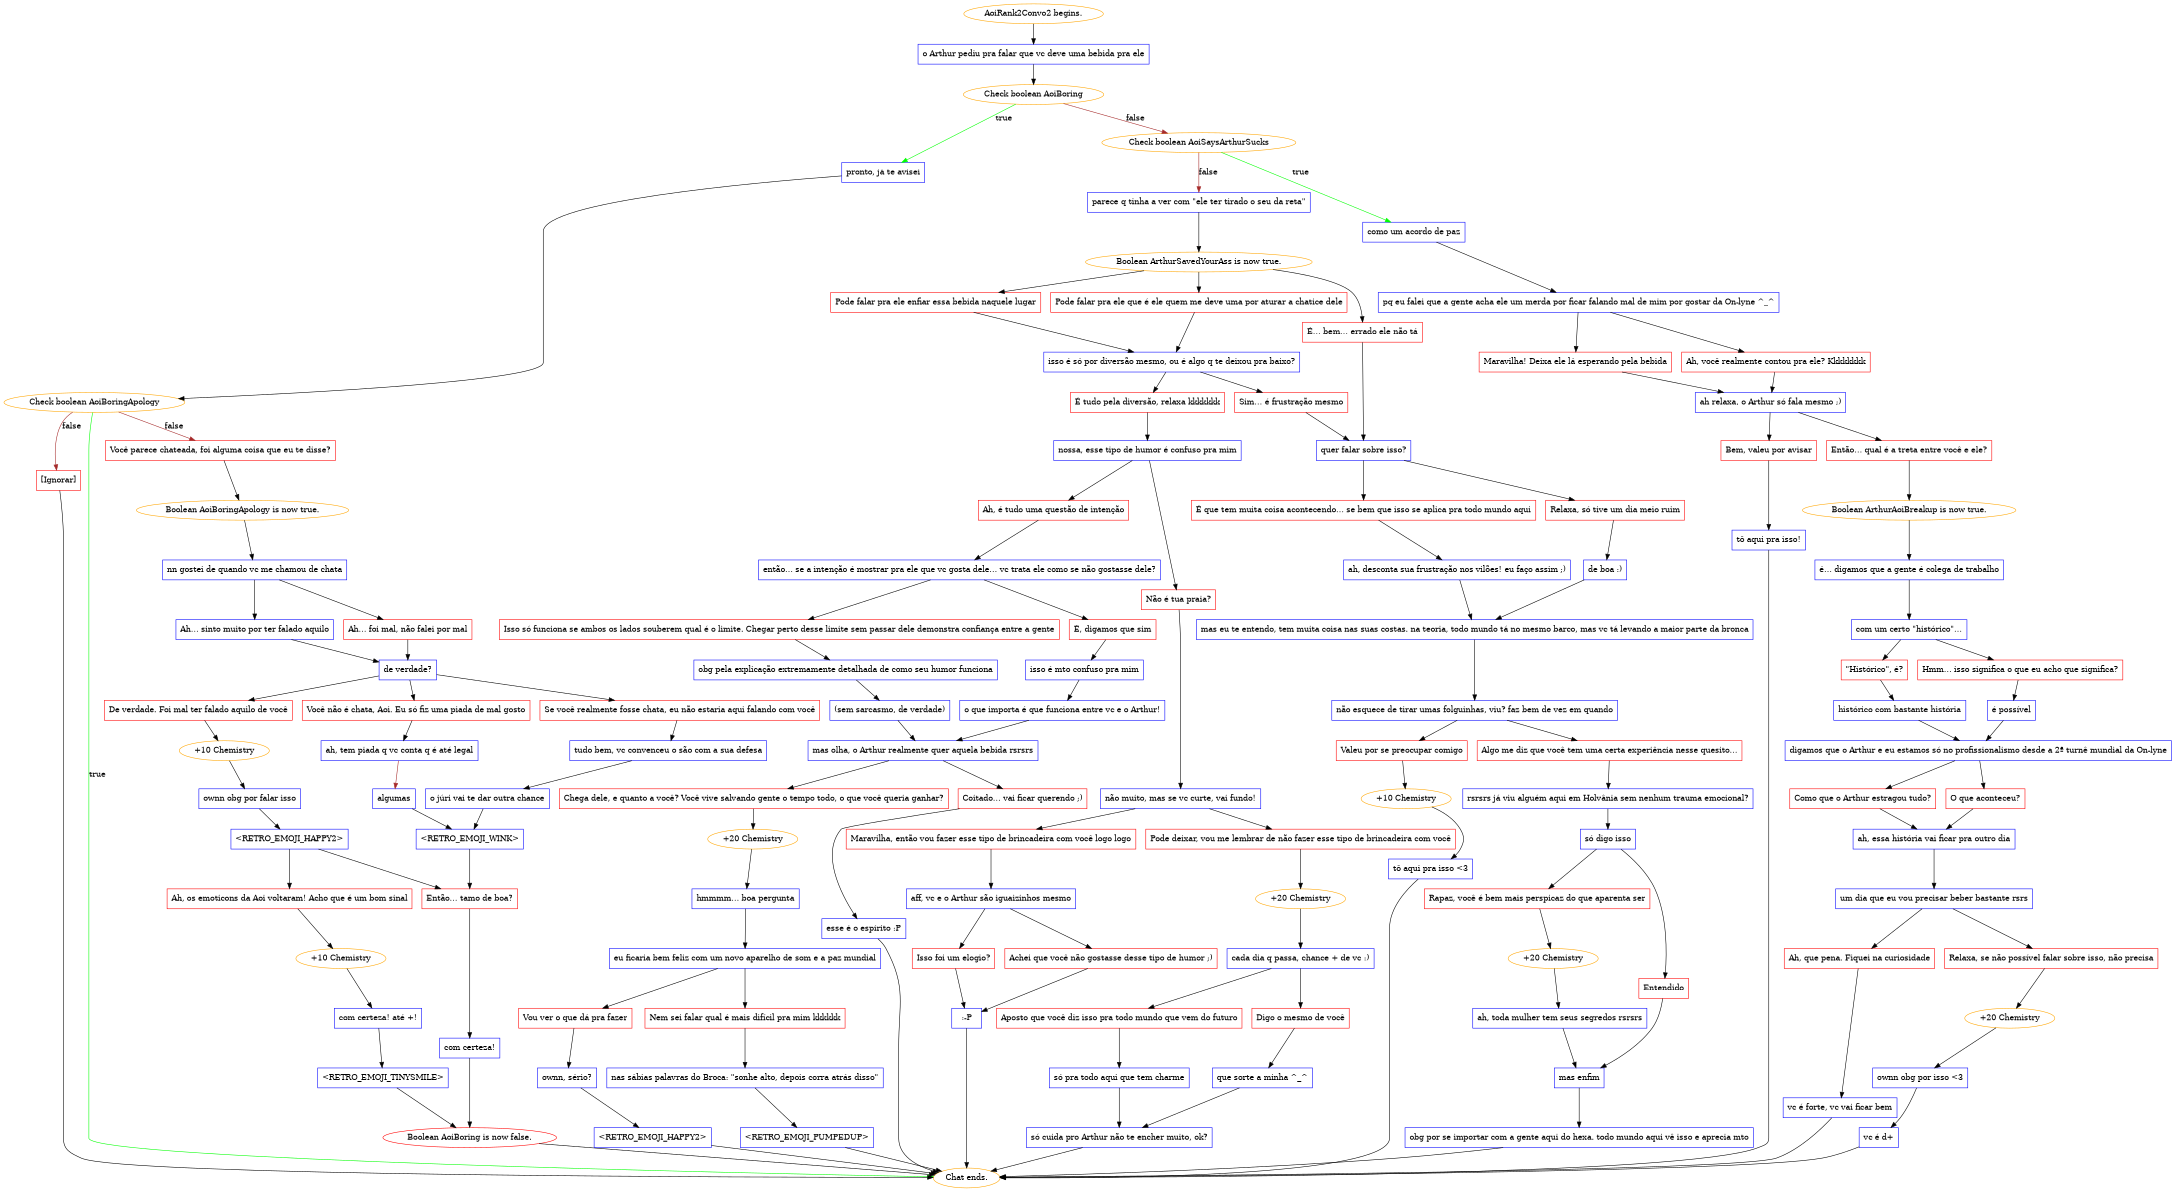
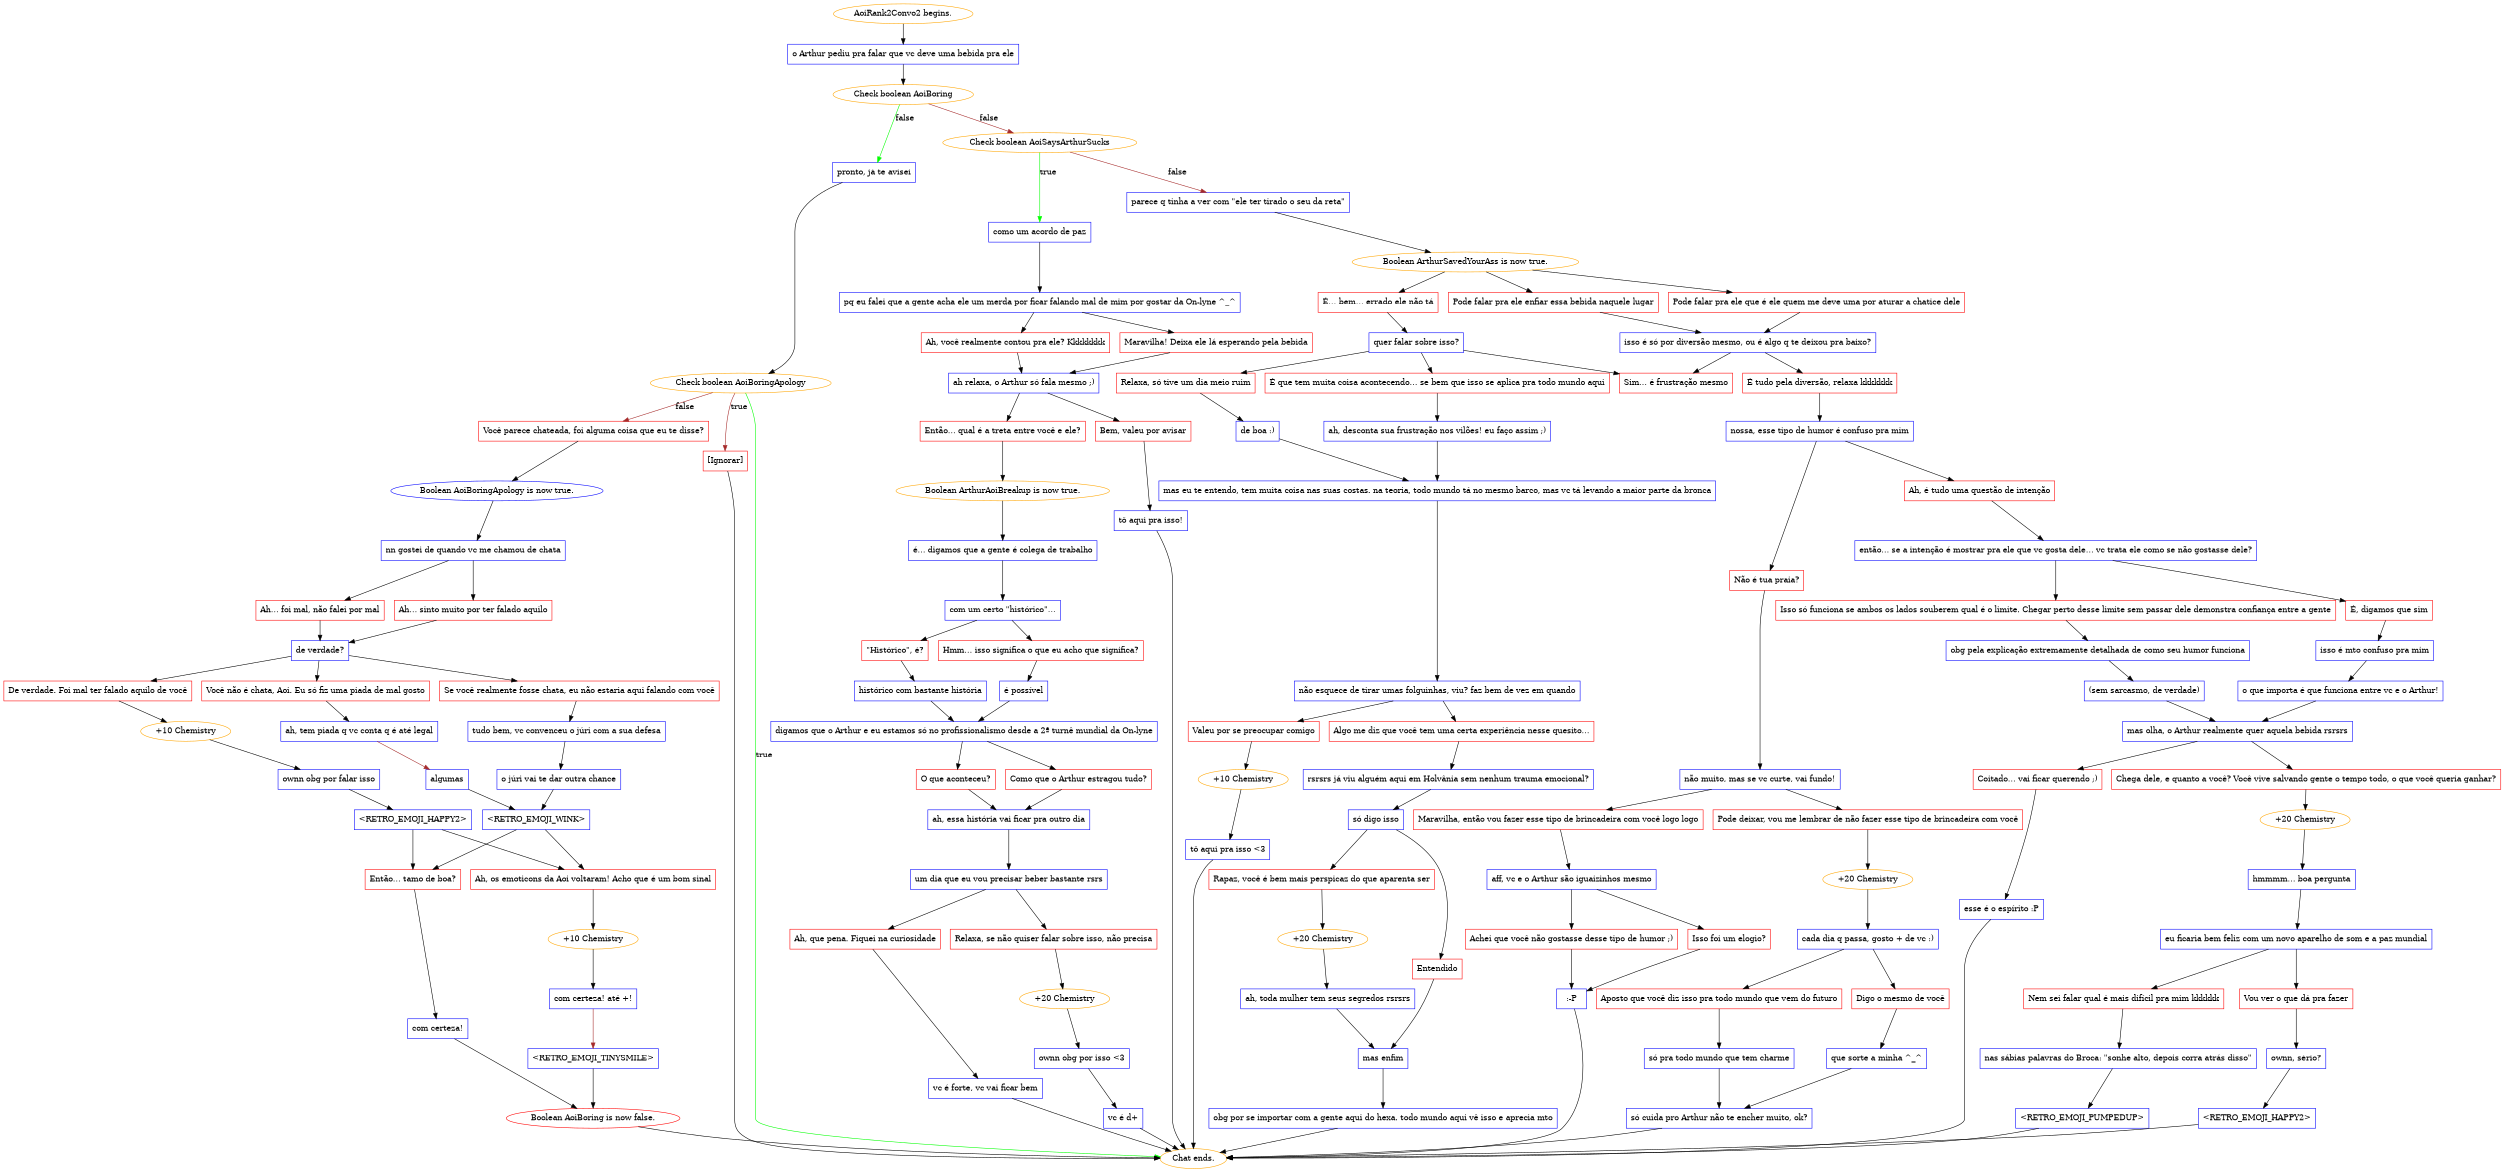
edge "Check boolean AoiBoring" -> "pronto, já te avisei": label "true" -> "false"
edge "Sim… é frustração mesmo" -> "quer falar sobre isso?": reversed
edge "Check boolean AoiBoringApology" -> "[Ignorar]": label "false" -> "true"
node "Boolean AoiBoringApology is now true.": color orange -> blue
node "Ah… sinto muito por ter falado aquilo": color blue -> red
node "tudo bem, vc convenceu o são com a sua defesa": label "tudo bem, vc convenceu o são com a sua defesa" -> "tudo bem, vc convenceu o júri com a sua defesa"
edge "<RETRO_EMOJI_WINK>" -> "Ah, os emoticons da Aoi voltaram! Acho que é um bom sinal": added
node "cada dia q passa, chance + de vc :)": label "cada dia q passa, chance + de vc :)" -> "cada dia q passa, gosto + de vc :)"
node "Relaxa, se não possível falar sobre isso, não precisa": label "Relaxa, se não possível falar sobre isso, não precisa" -> "Relaxa, se não quiser falar sobre isso, não precisa"
edge "com certeza! até +!" -> "<RETRO_EMOJI_TINYSMILE>": color black -> brown
node "só pra todo aqui que tem charme": label "só pra todo aqui que tem charme" -> "só pra todo mundo que tem charme"
